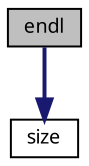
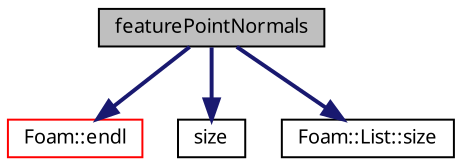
node "endl": label "endl" -> "featurePointNormals"
node "Foam::endl": added
node "Foam::List::size": added
